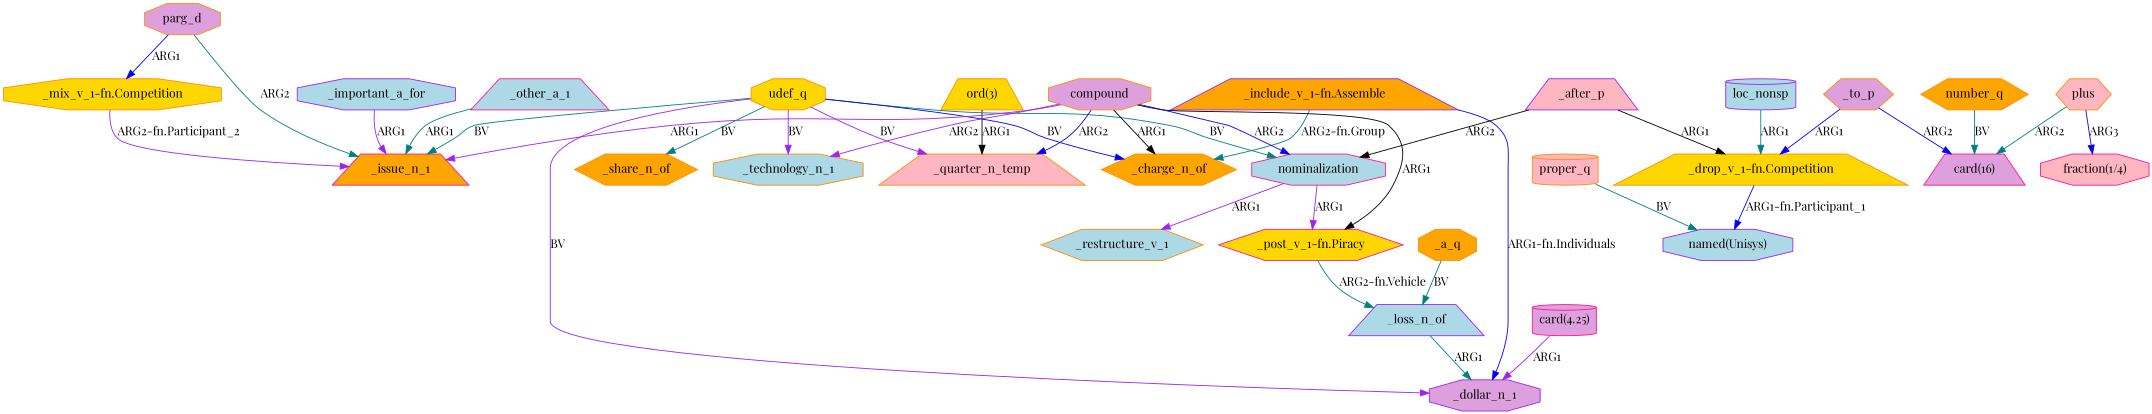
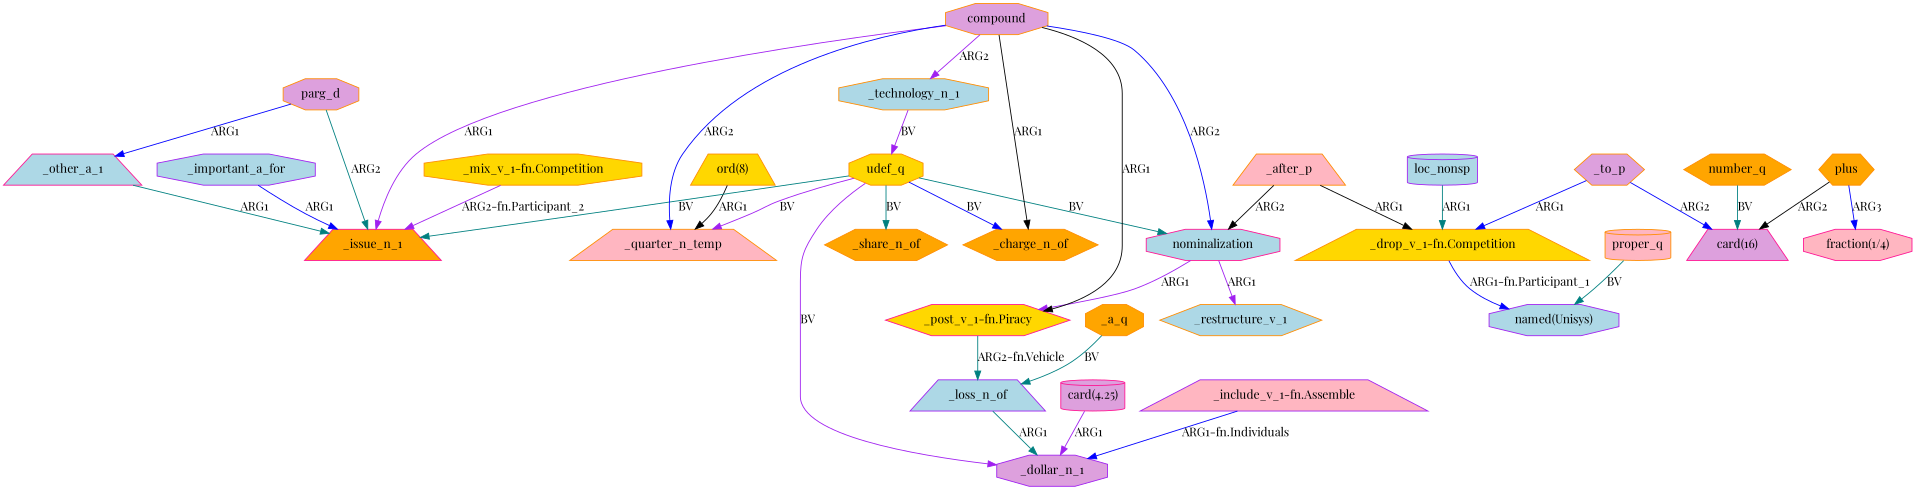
edge "parg_d" -> "_mix_v_1-fn.Competition": now "parg_d" -> "_other_a_1"
node "ord(3)": label "ord(3)" -> "ord(8)"
node "_include_v_1-fn.Assemble": fillcolor orange -> lightpink
node "_after_p": color purple -> darkorange
node "plus": fillcolor lightpink -> orange
edge "udef_q" -> "_technology_n_1": reversed
edge "plus" -> "card(16)": color teal -> black
edge "_important_a_for" -> "_issue_n_1": color purple -> blue
edge "_include_v_1-fn.Assemble" -> "_charge_n_of": removed, label "ARG2-fn.Group"
